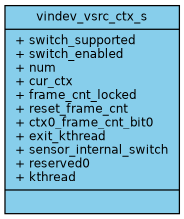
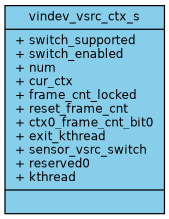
node "vindev_vsrc_ctx_s": text "+ sensor_internal_switch" -> "+ sensor_vsrc_switch"
